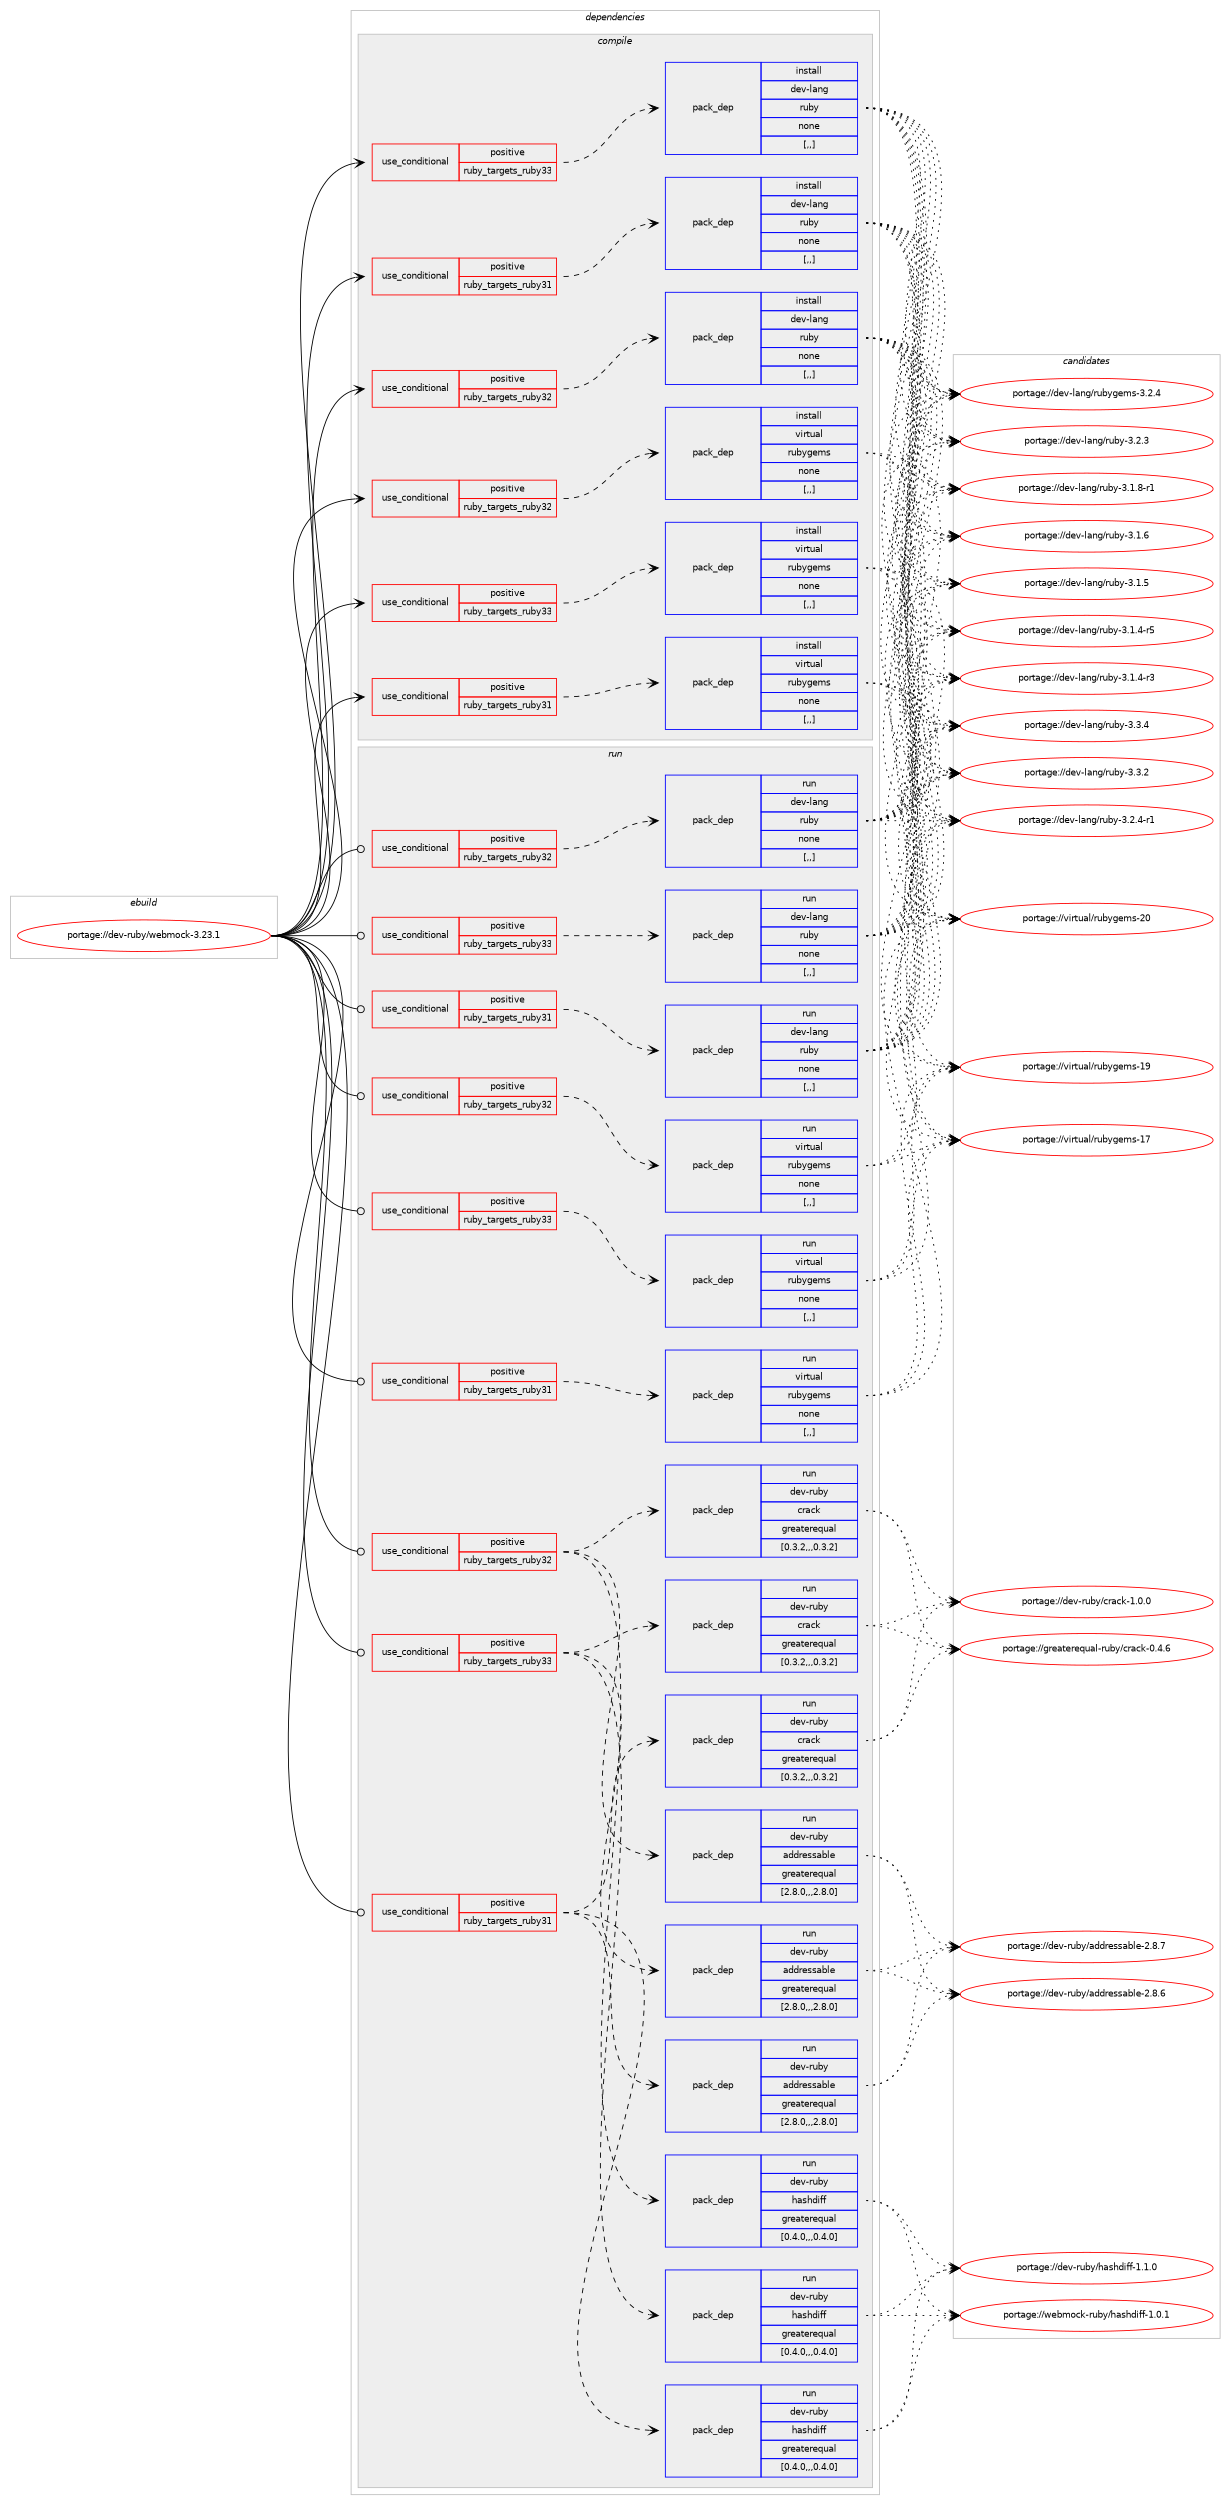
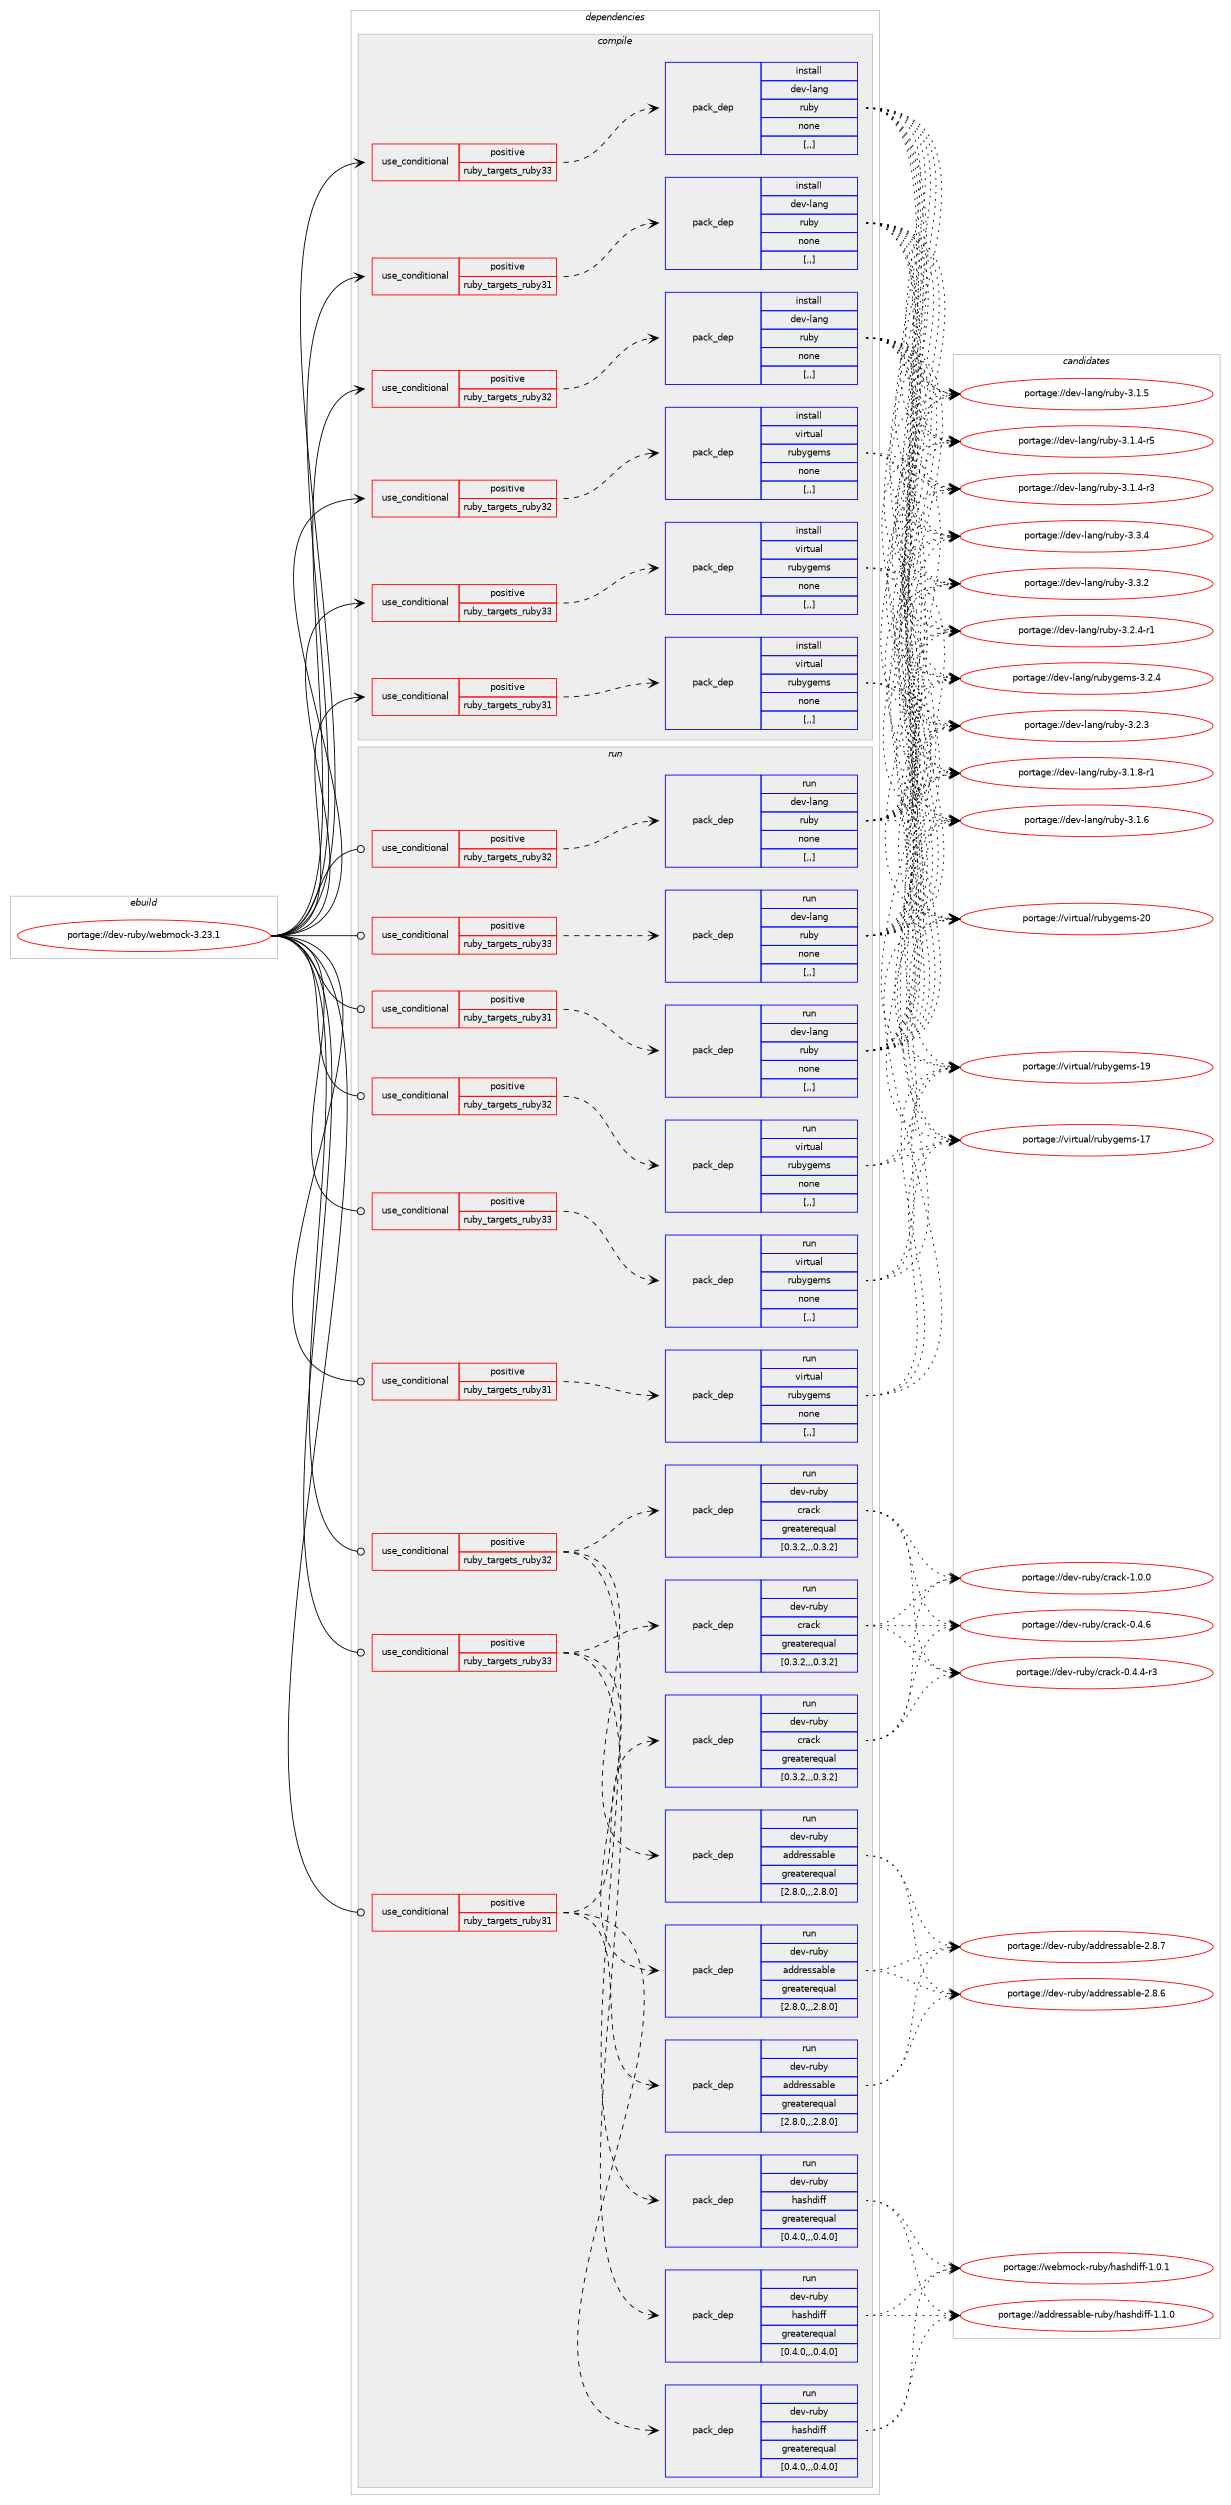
node "portage://greaterequal-ruby/crack-0.4.6": label "portage://greaterequal-ruby/crack-0.4.6" -> "portage://dev-ruby/crack-0.4.6"
node "portage://dev-ruby/crack-0.4.4-r3": added
node "portage://dev-ruby/hashdiff-1.1.0": label "portage://dev-ruby/hashdiff-1.1.0" -> "portage://addressable-ruby/hashdiff-1.1.0"
